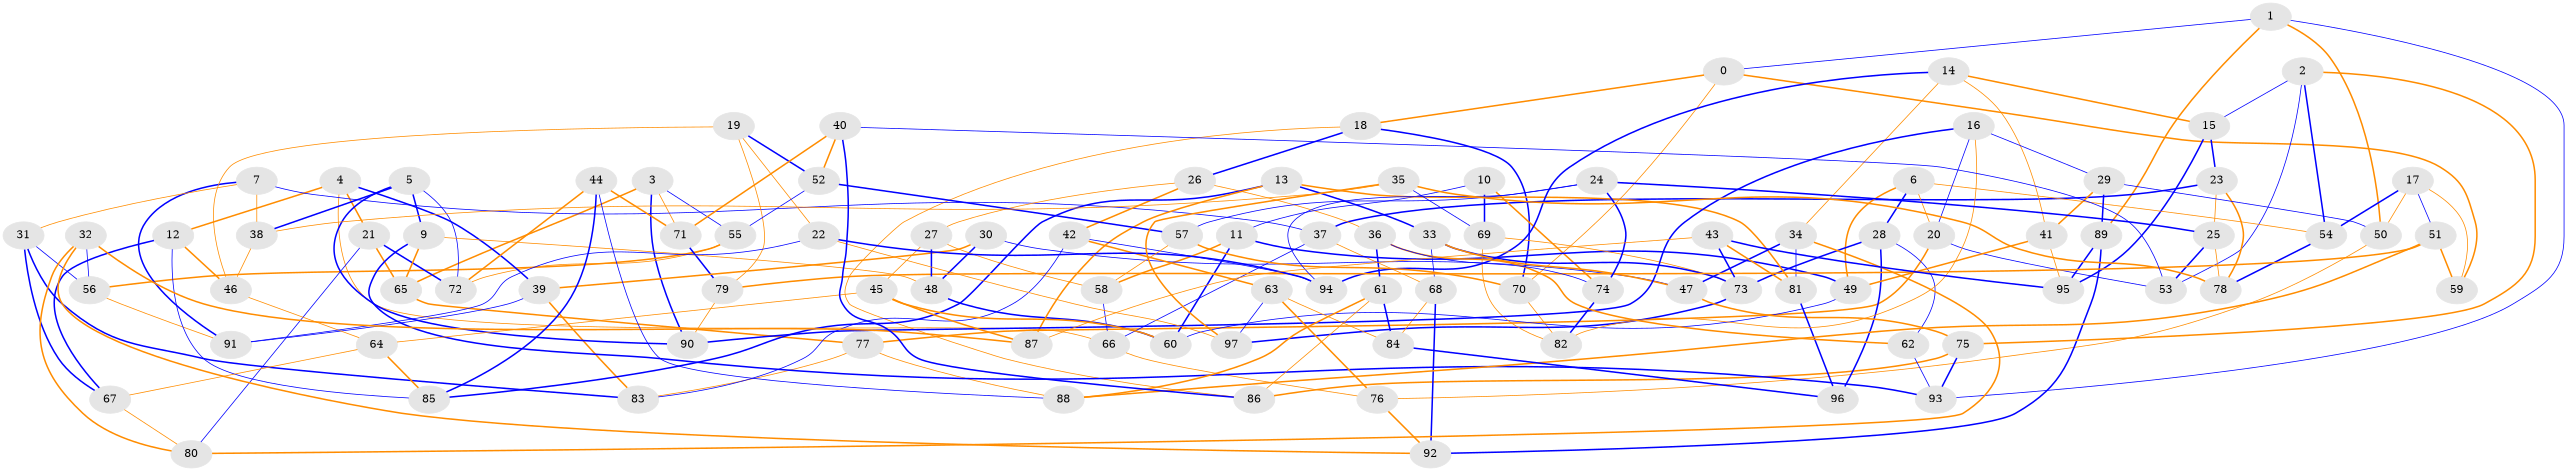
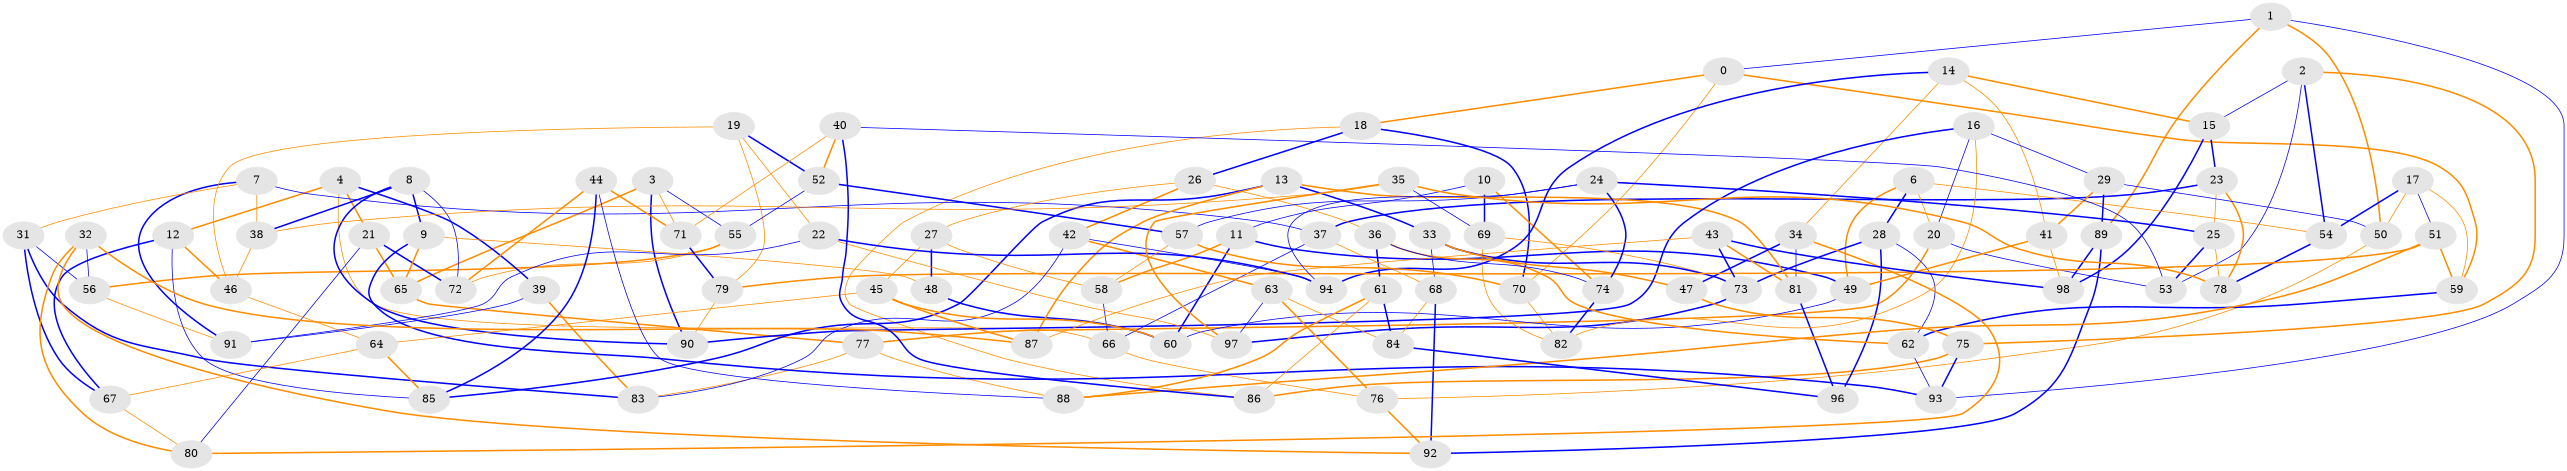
node "5": label "5" -> "8"
edge "40" -- "71": style bold -> solid
node "30": removed
node "95": label "95" -> "98"
edge "59" -- "62": added
